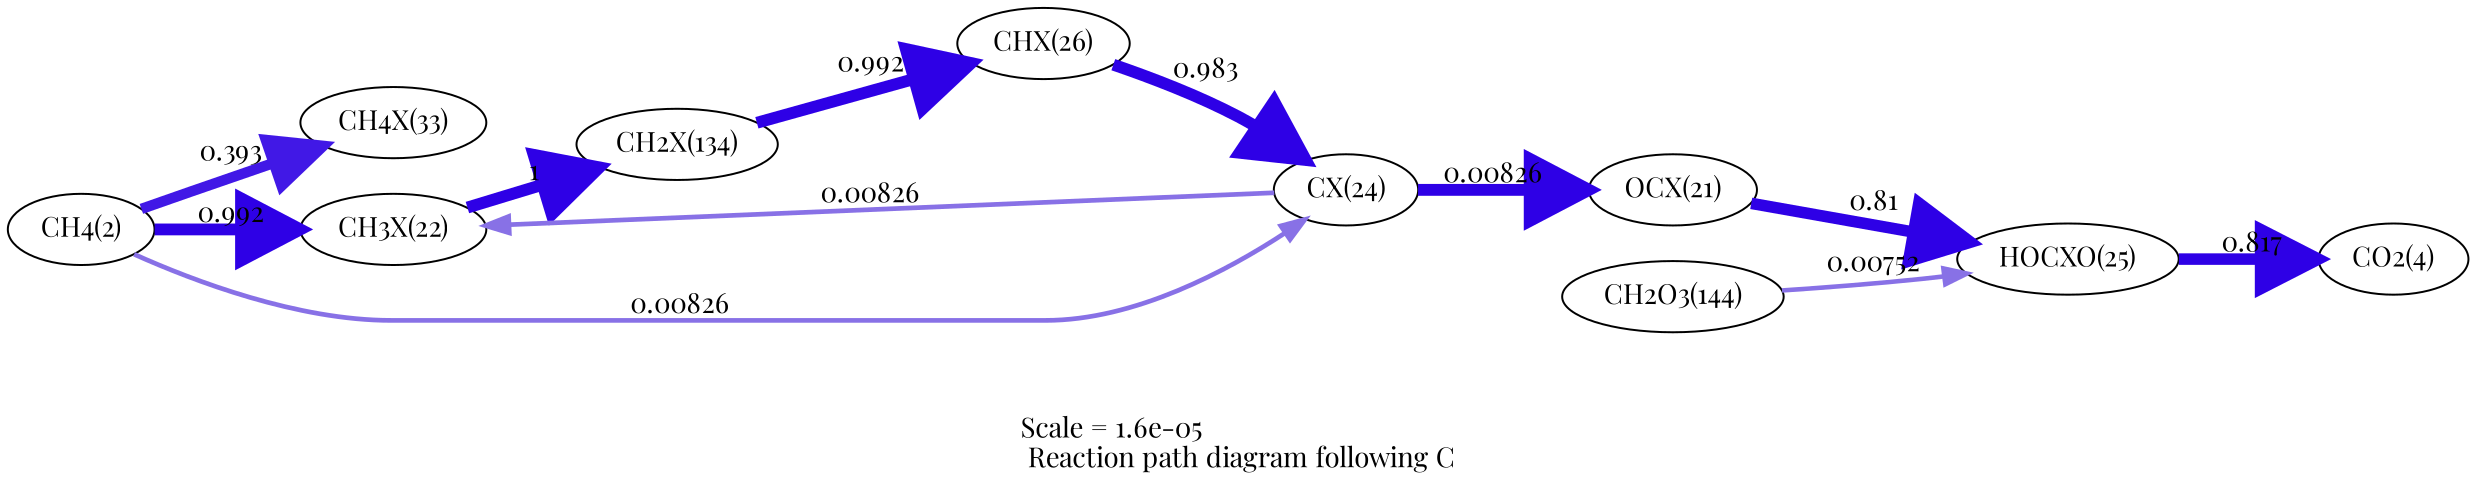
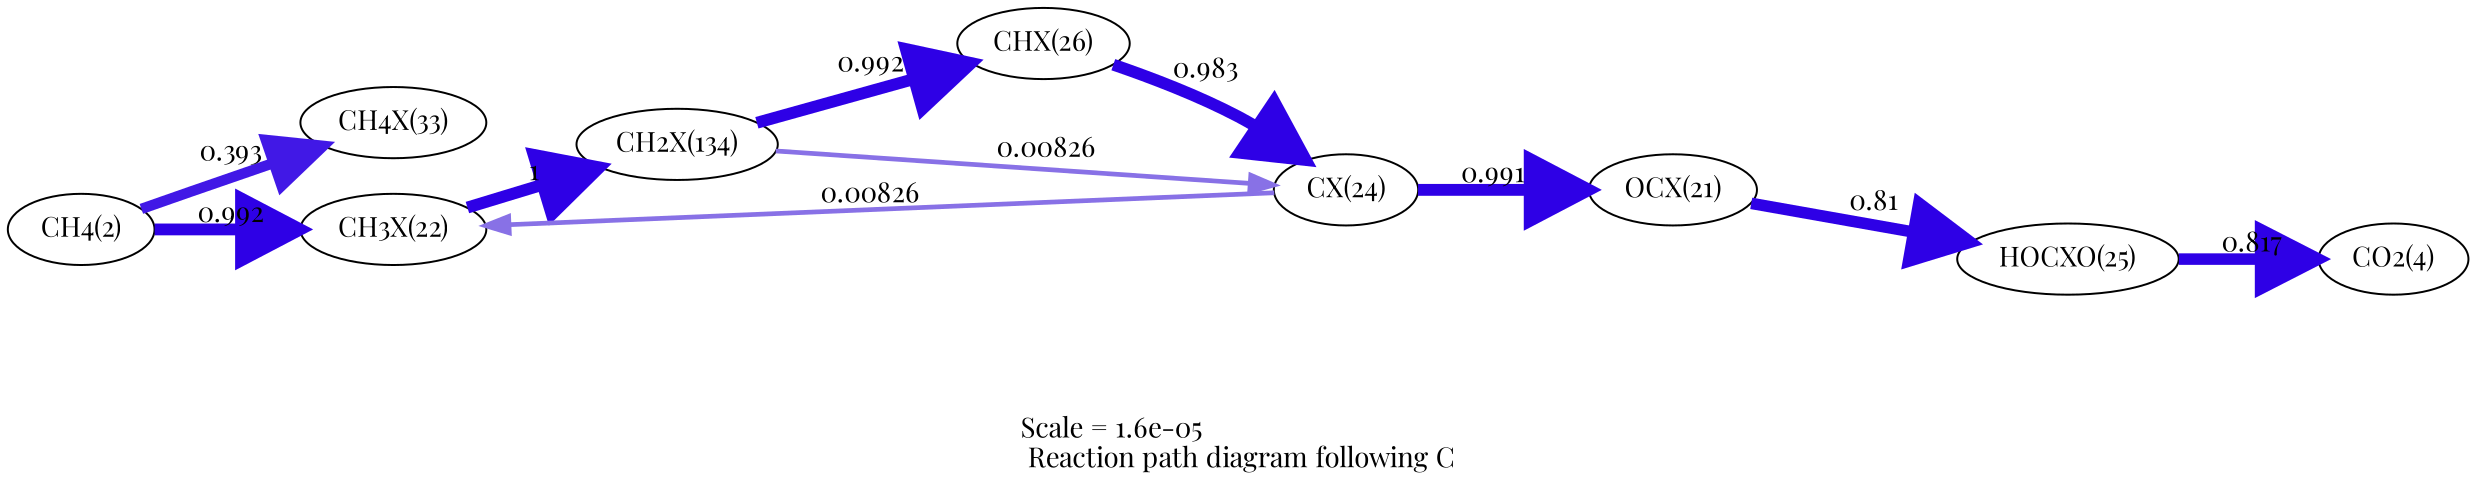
edge "CX(24)" -> "OCX(21)": label " 0.00826" -> " 0.991"
node "CH2O3(144)": removed
edge "CH4(2)" -> "CX(24)": now "CH2X(134)" -> "CX(24)"
